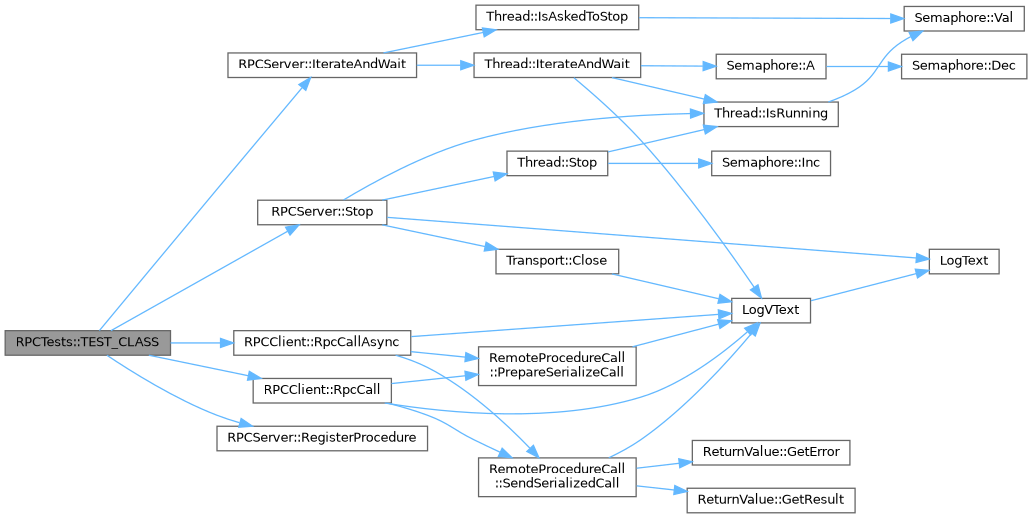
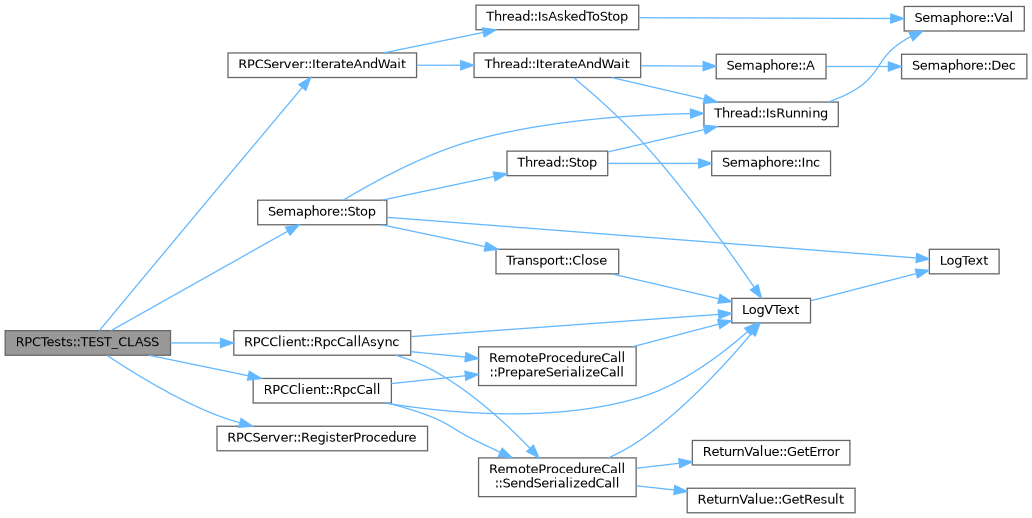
node "RPCServer::Stop": label "RPCServer::Stop" -> "Semaphore::Stop"
